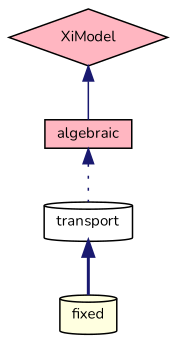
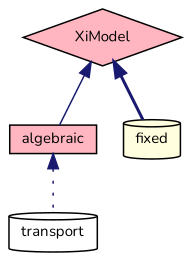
edge "fixed" -> "transport": now "fixed" -> "XiModel"
